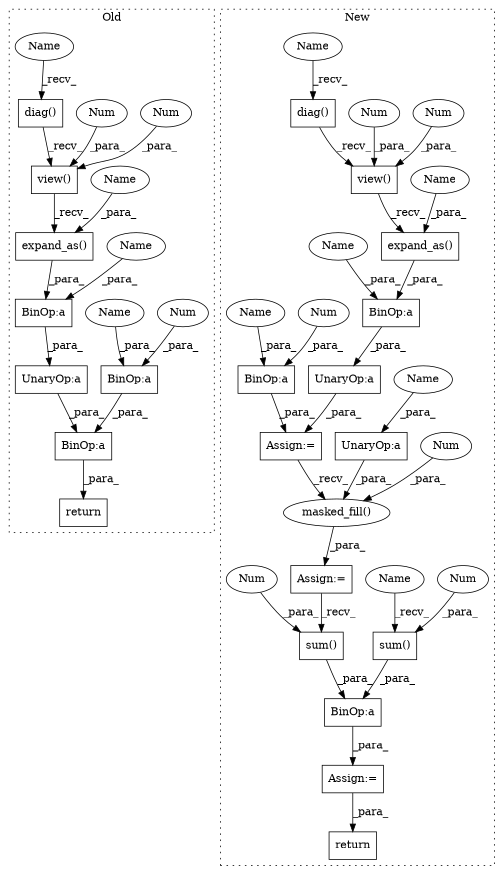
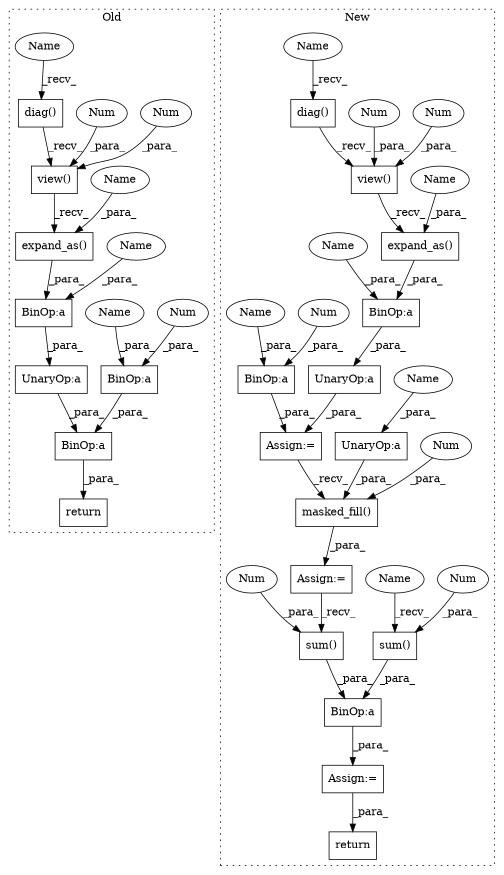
node "masked_fill()": shape ellipse -> box
